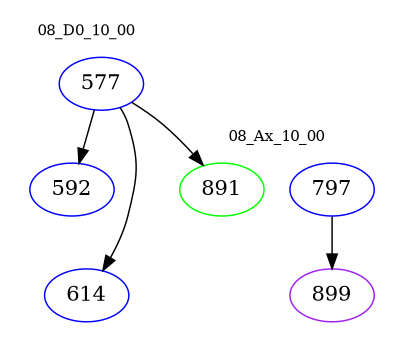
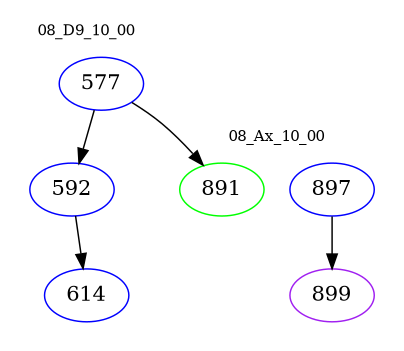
cluster "08_D0_10_00": label "08_D0_10_00" -> "08_D9_10_00"
edge "577" -> "614": now "592" -> "614"
node "797": label "797" -> "897"
